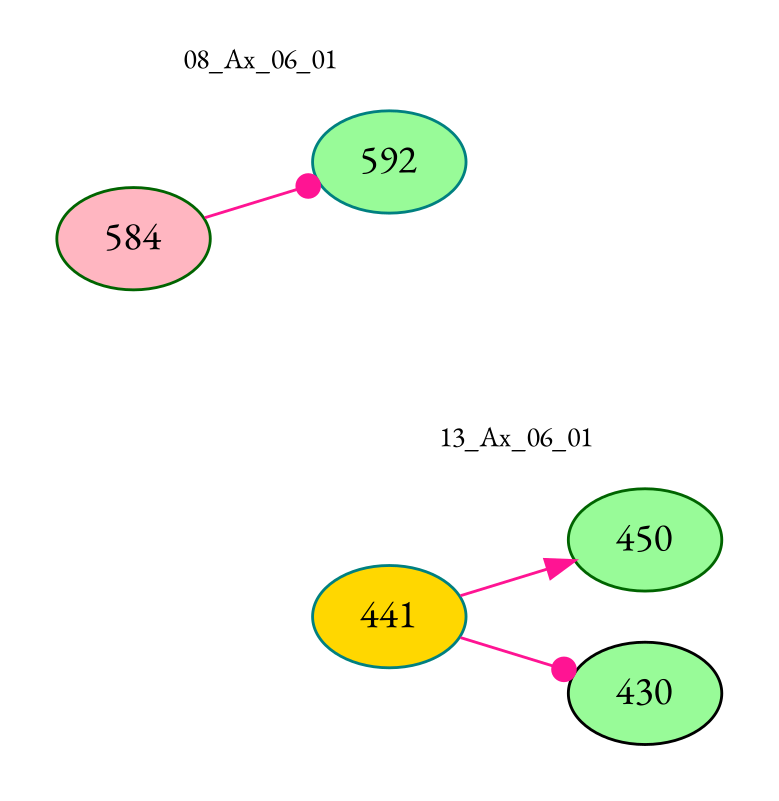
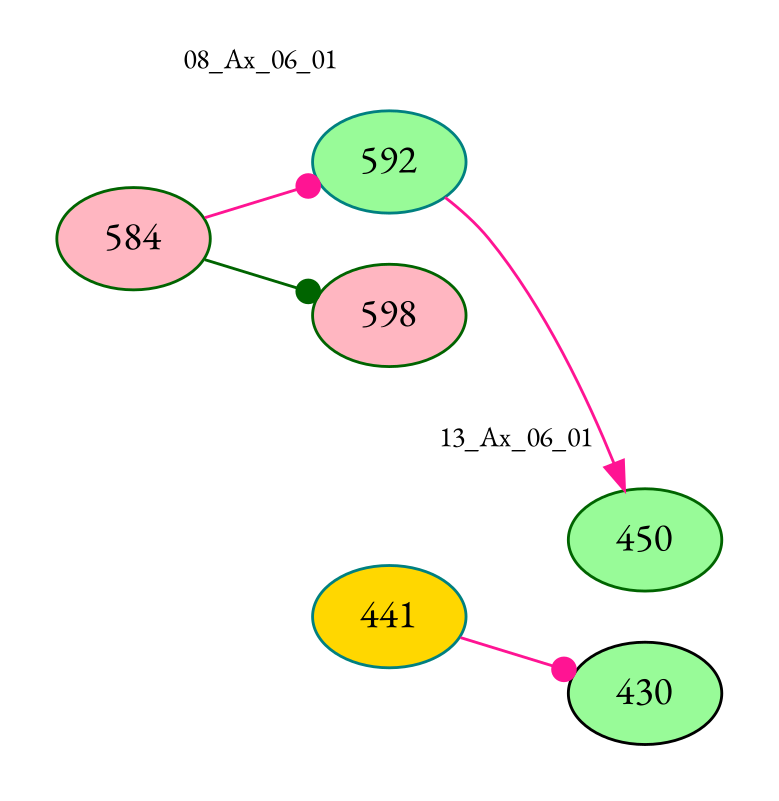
node "598": added
edge "441" -> "450": now "592" -> "450"
